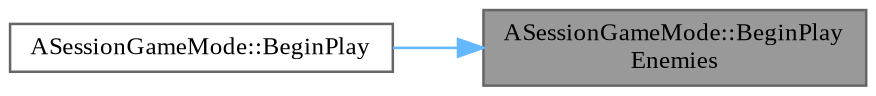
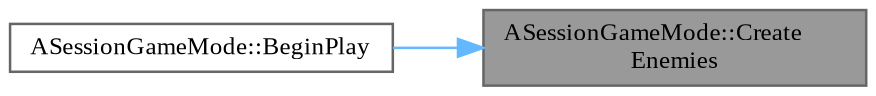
node "ASessionGameMode::BeginPlay Enemies": label "ASessionGameMode::BeginPlay Enemies" -> "ASessionGameMode::Create Enemies"
